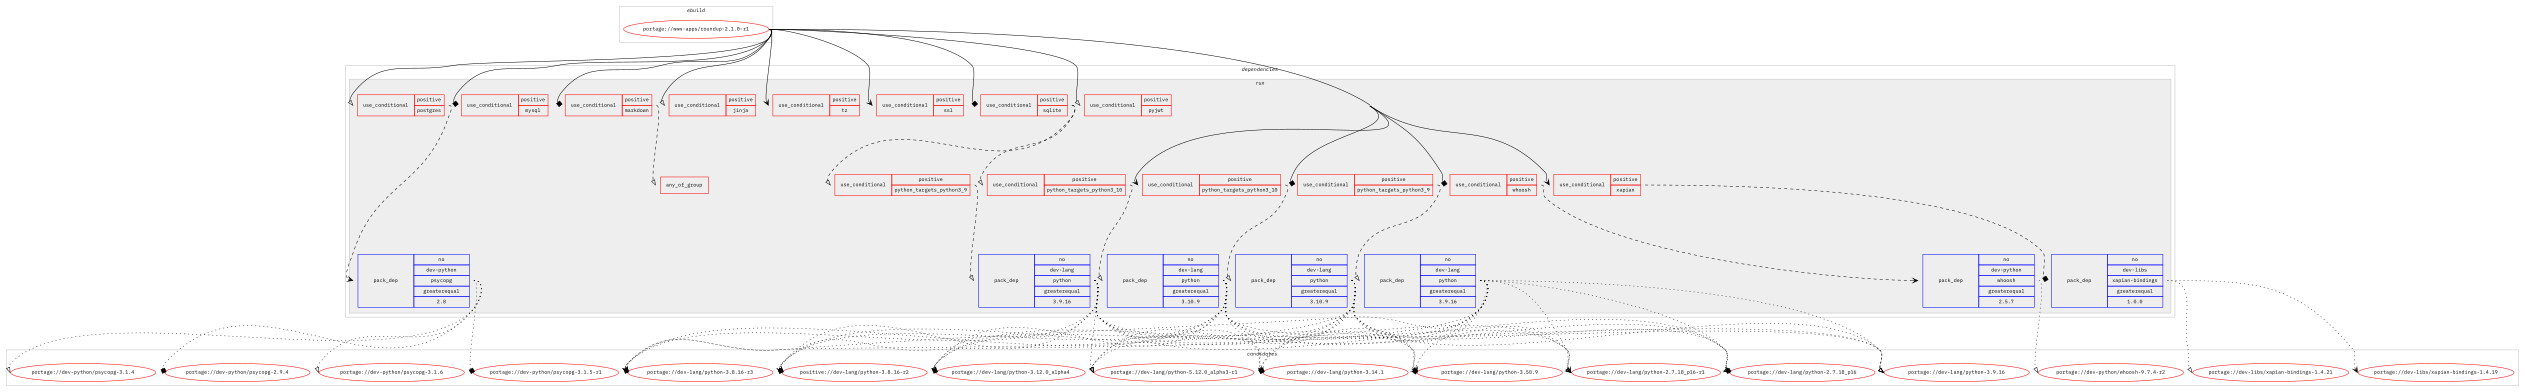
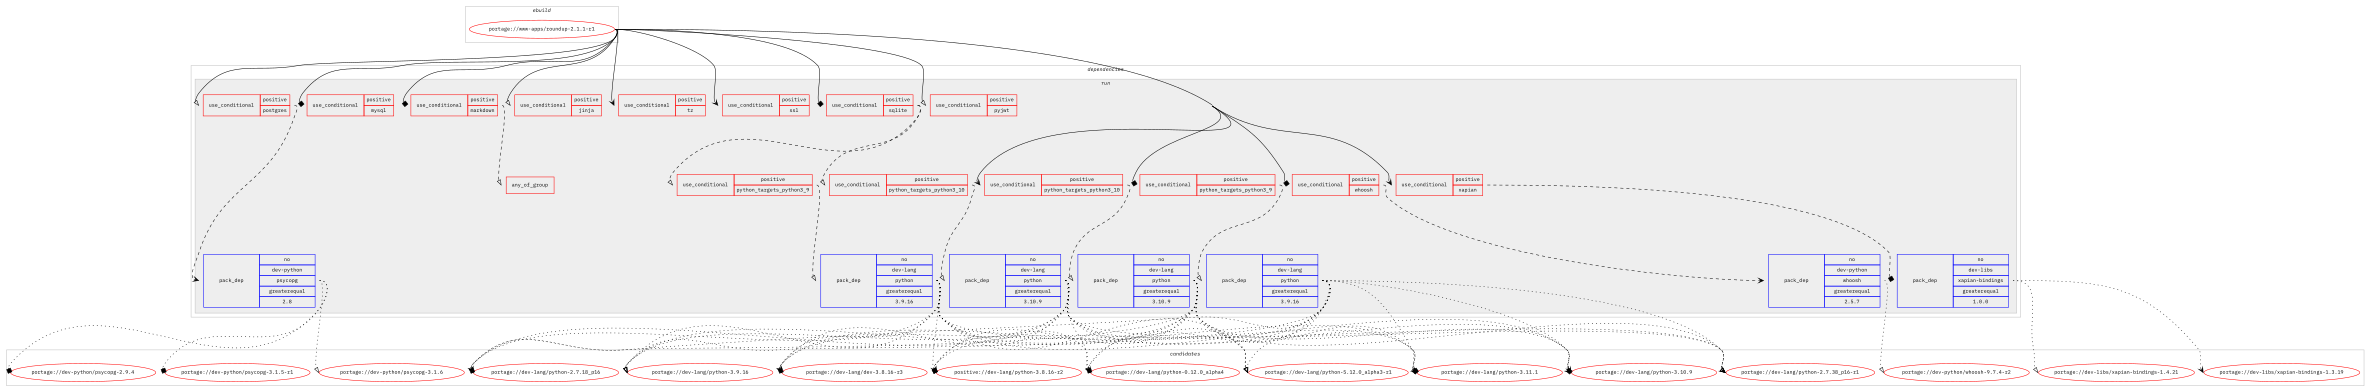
node "portage://www-apps/roundup-2.1.0-r1": label "portage://www-apps/roundup-2.1.0-r1" -> "portage://www-apps/roundup-2.1.1-r1"
node "portage://dev-python/psycopg-3.1.4": removed
node "portage://dev-lang/python-3.8.16-r3": label "portage://dev-lang/python-3.8.16-r3" -> "portage://dev-lang/dev-3.8.16-r3"
node "portage://dev-lang/python-3.12.0_alpha4": label "portage://dev-lang/python-3.12.0_alpha4" -> "portage://dev-lang/python-0.12.0_alpha4"
node "portage://dev-lang/python-3.14.1": label "portage://dev-lang/python-3.14.1" -> "portage://dev-lang/python-3.11.1"
node "portage://dev-lang/python-3.50.9": label "portage://dev-lang/python-3.50.9" -> "portage://dev-lang/python-3.10.9"
node "portage://dev-lang/python-2.7.18_p16-r1": label "portage://dev-lang/python-2.7.18_p16-r1" -> "portage://dev-lang/python-2.7.38_p16-r1"
node "portage://dev-libs/xapian-bindings-1.4.19": label "portage://dev-libs/xapian-bindings-1.4.19" -> "portage://dev-libs/xapian-bindings-1.3.19"
